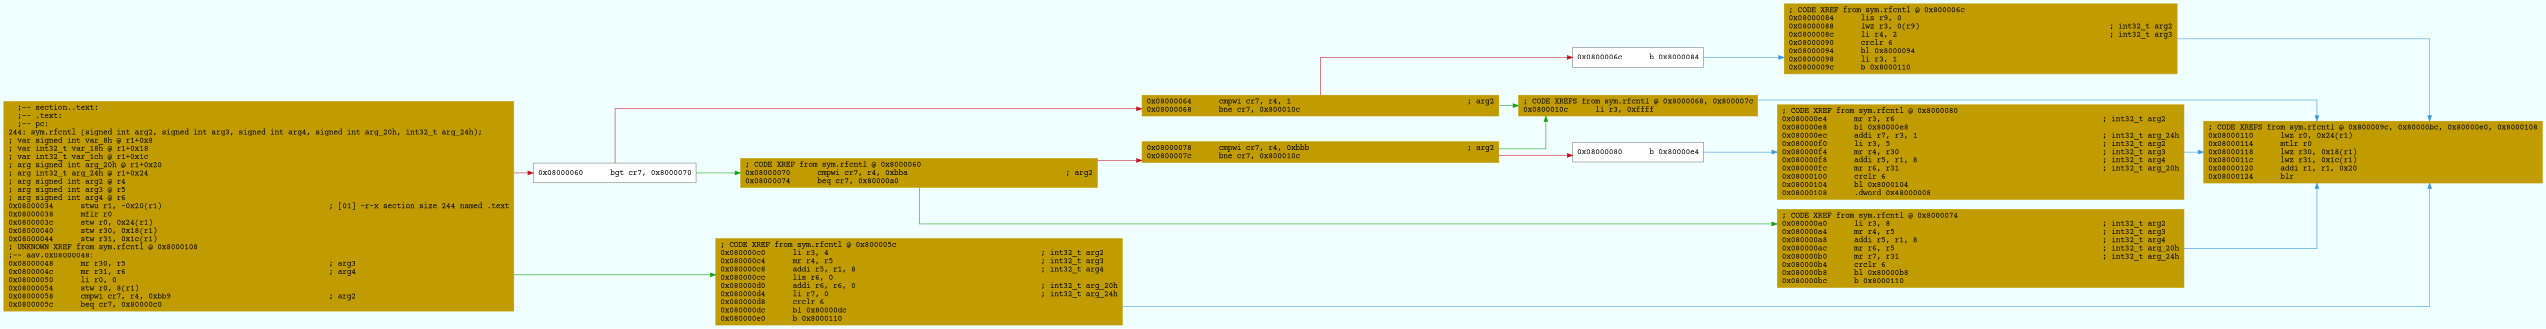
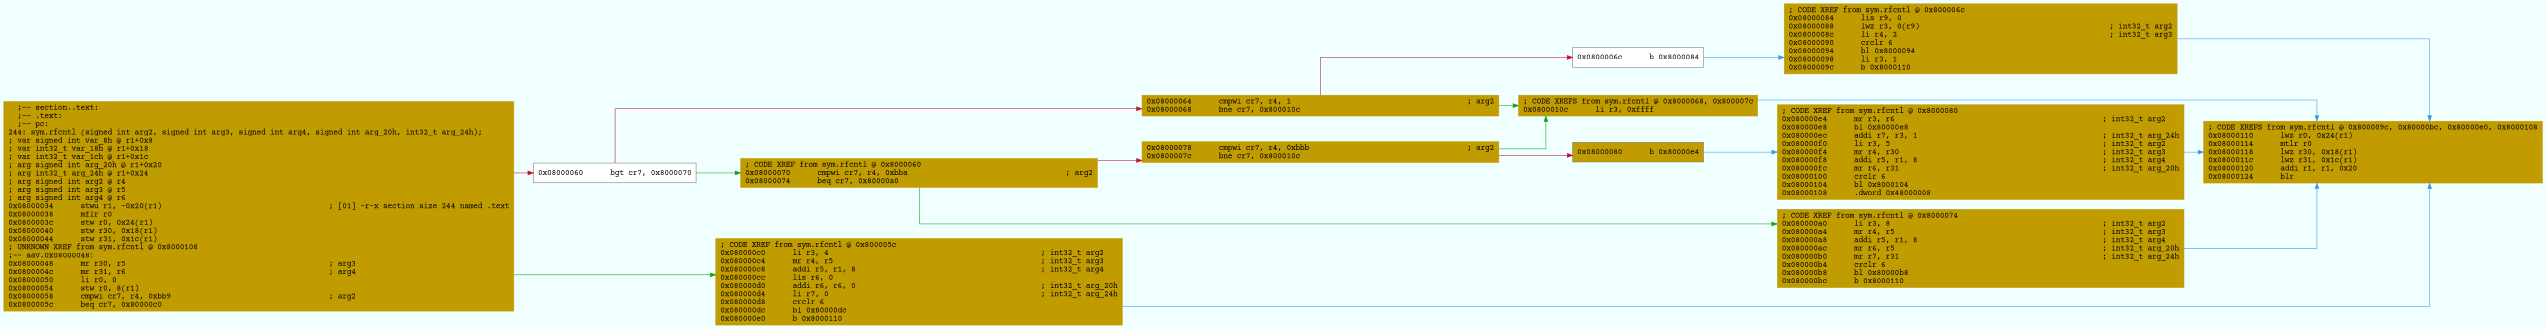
node "0x08000080      b 0x80000e4": fillcolor white -> #c19c00
